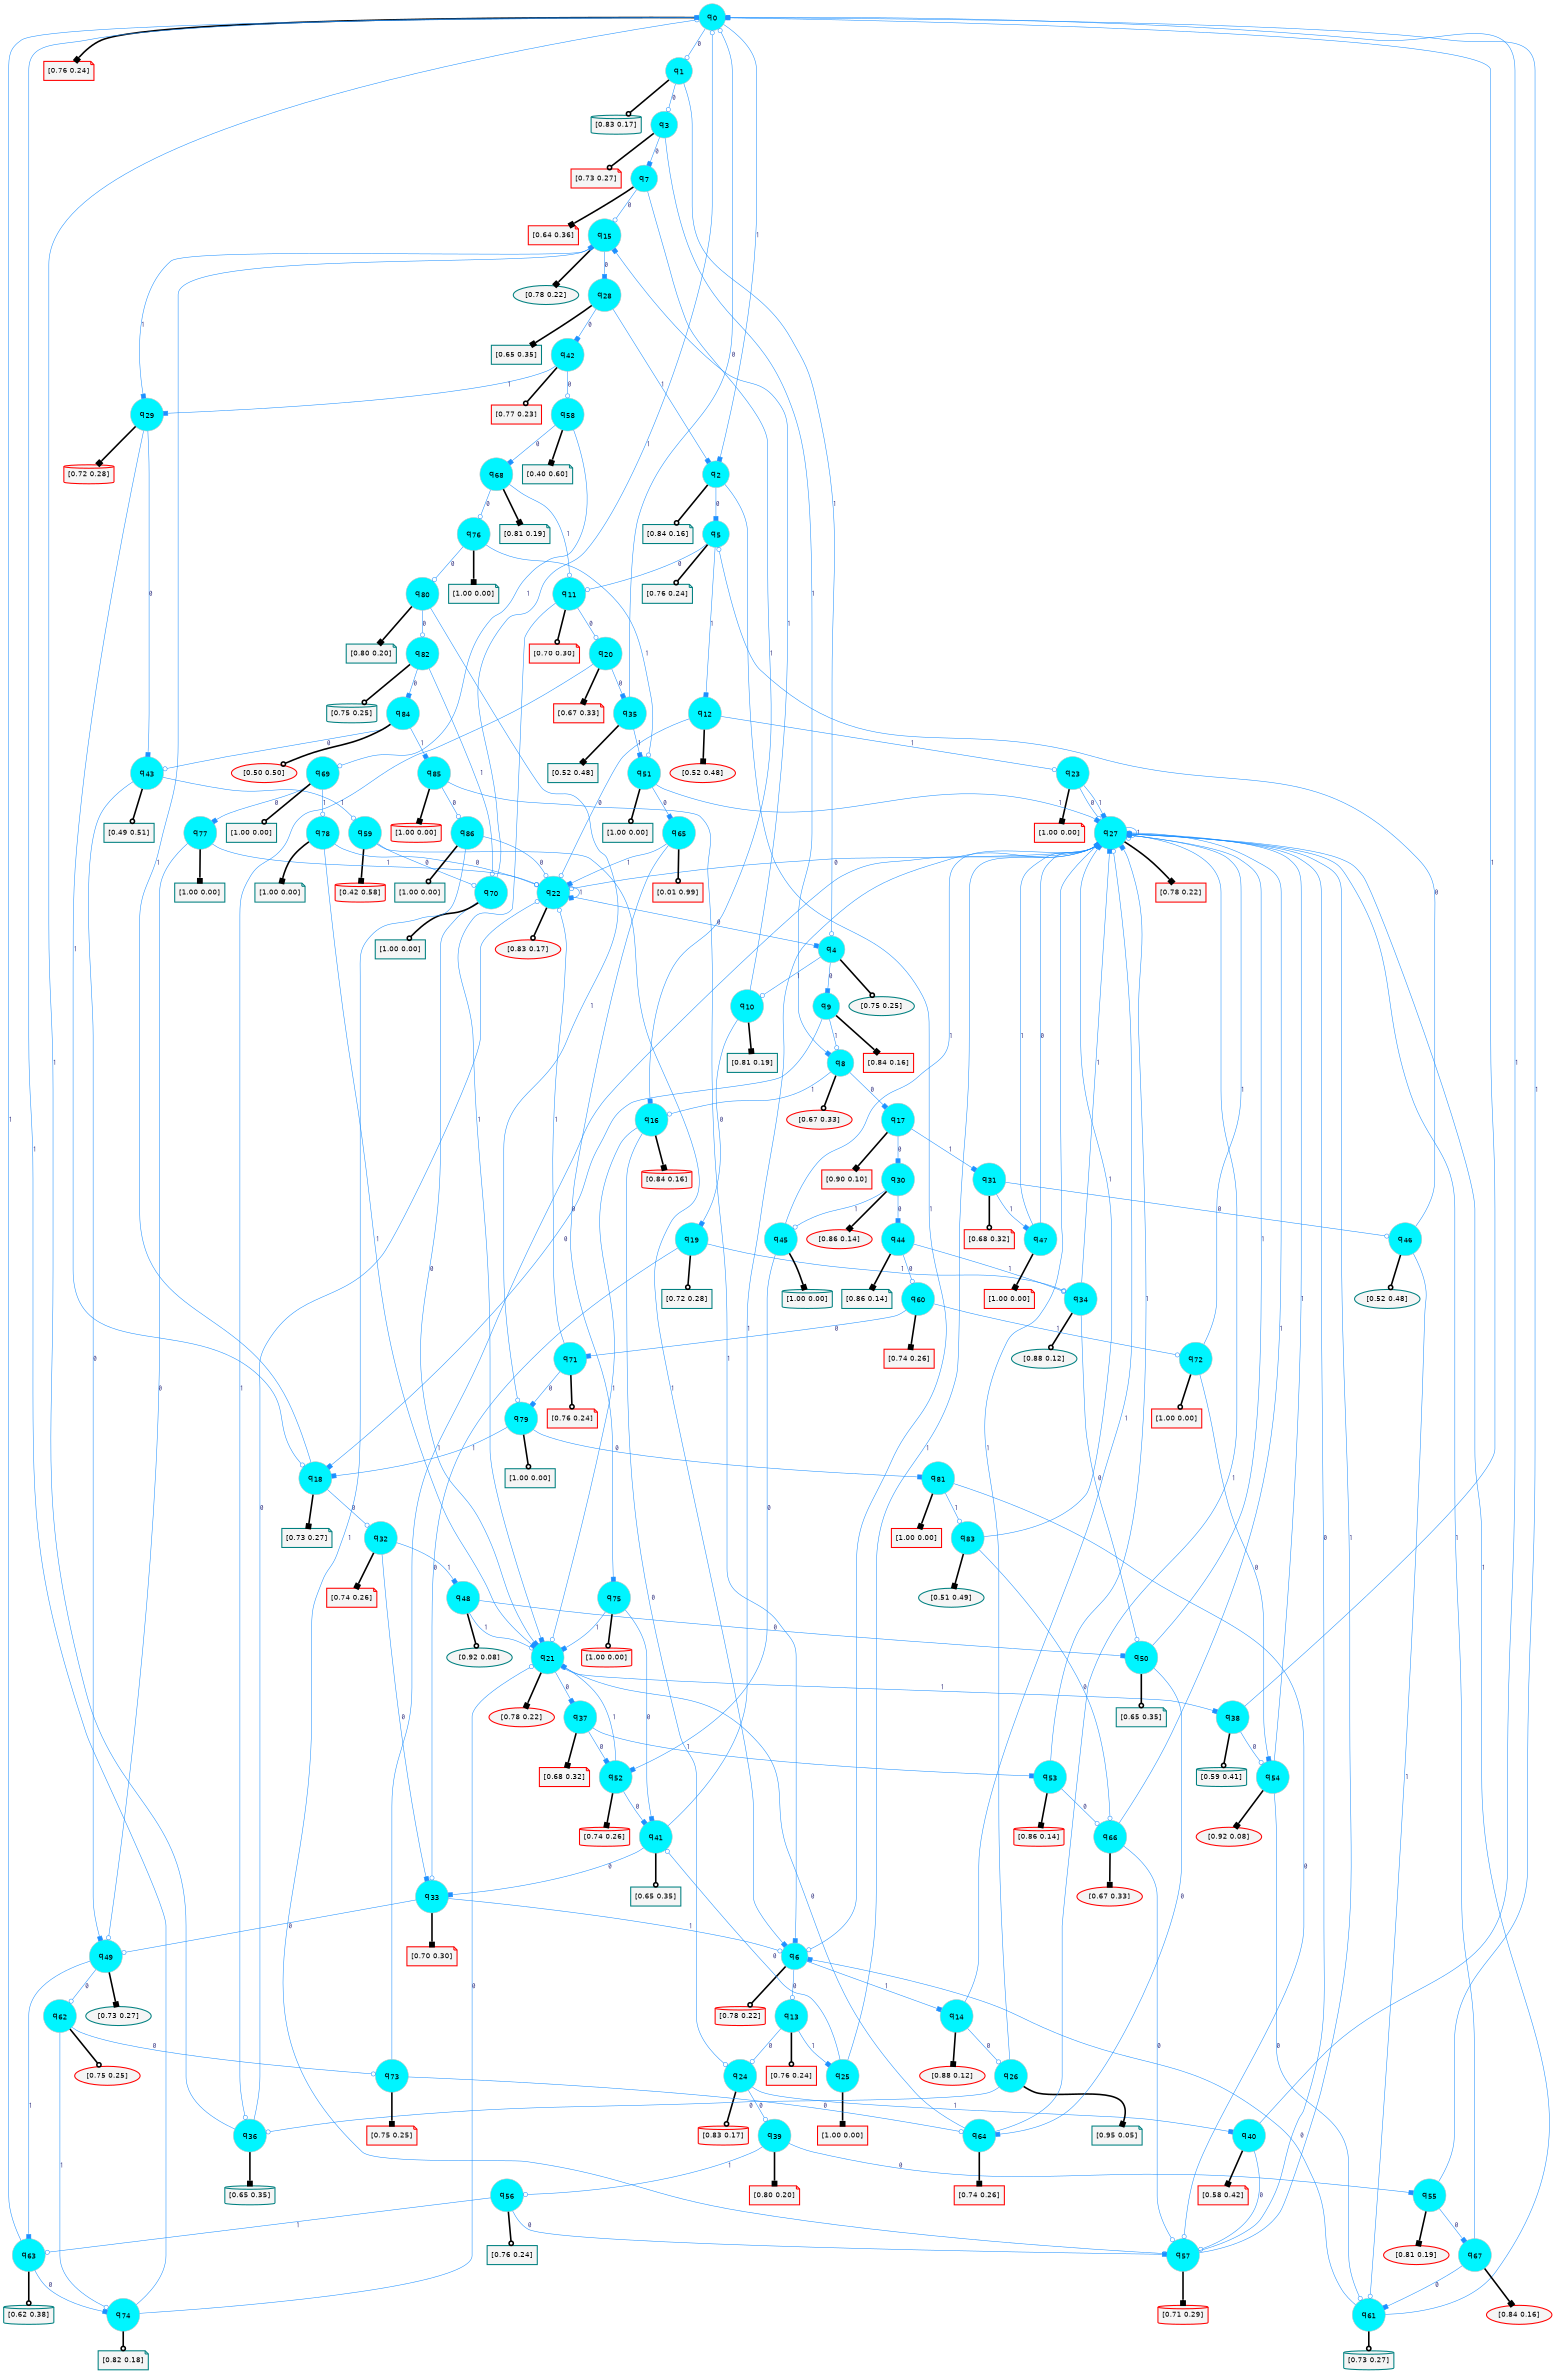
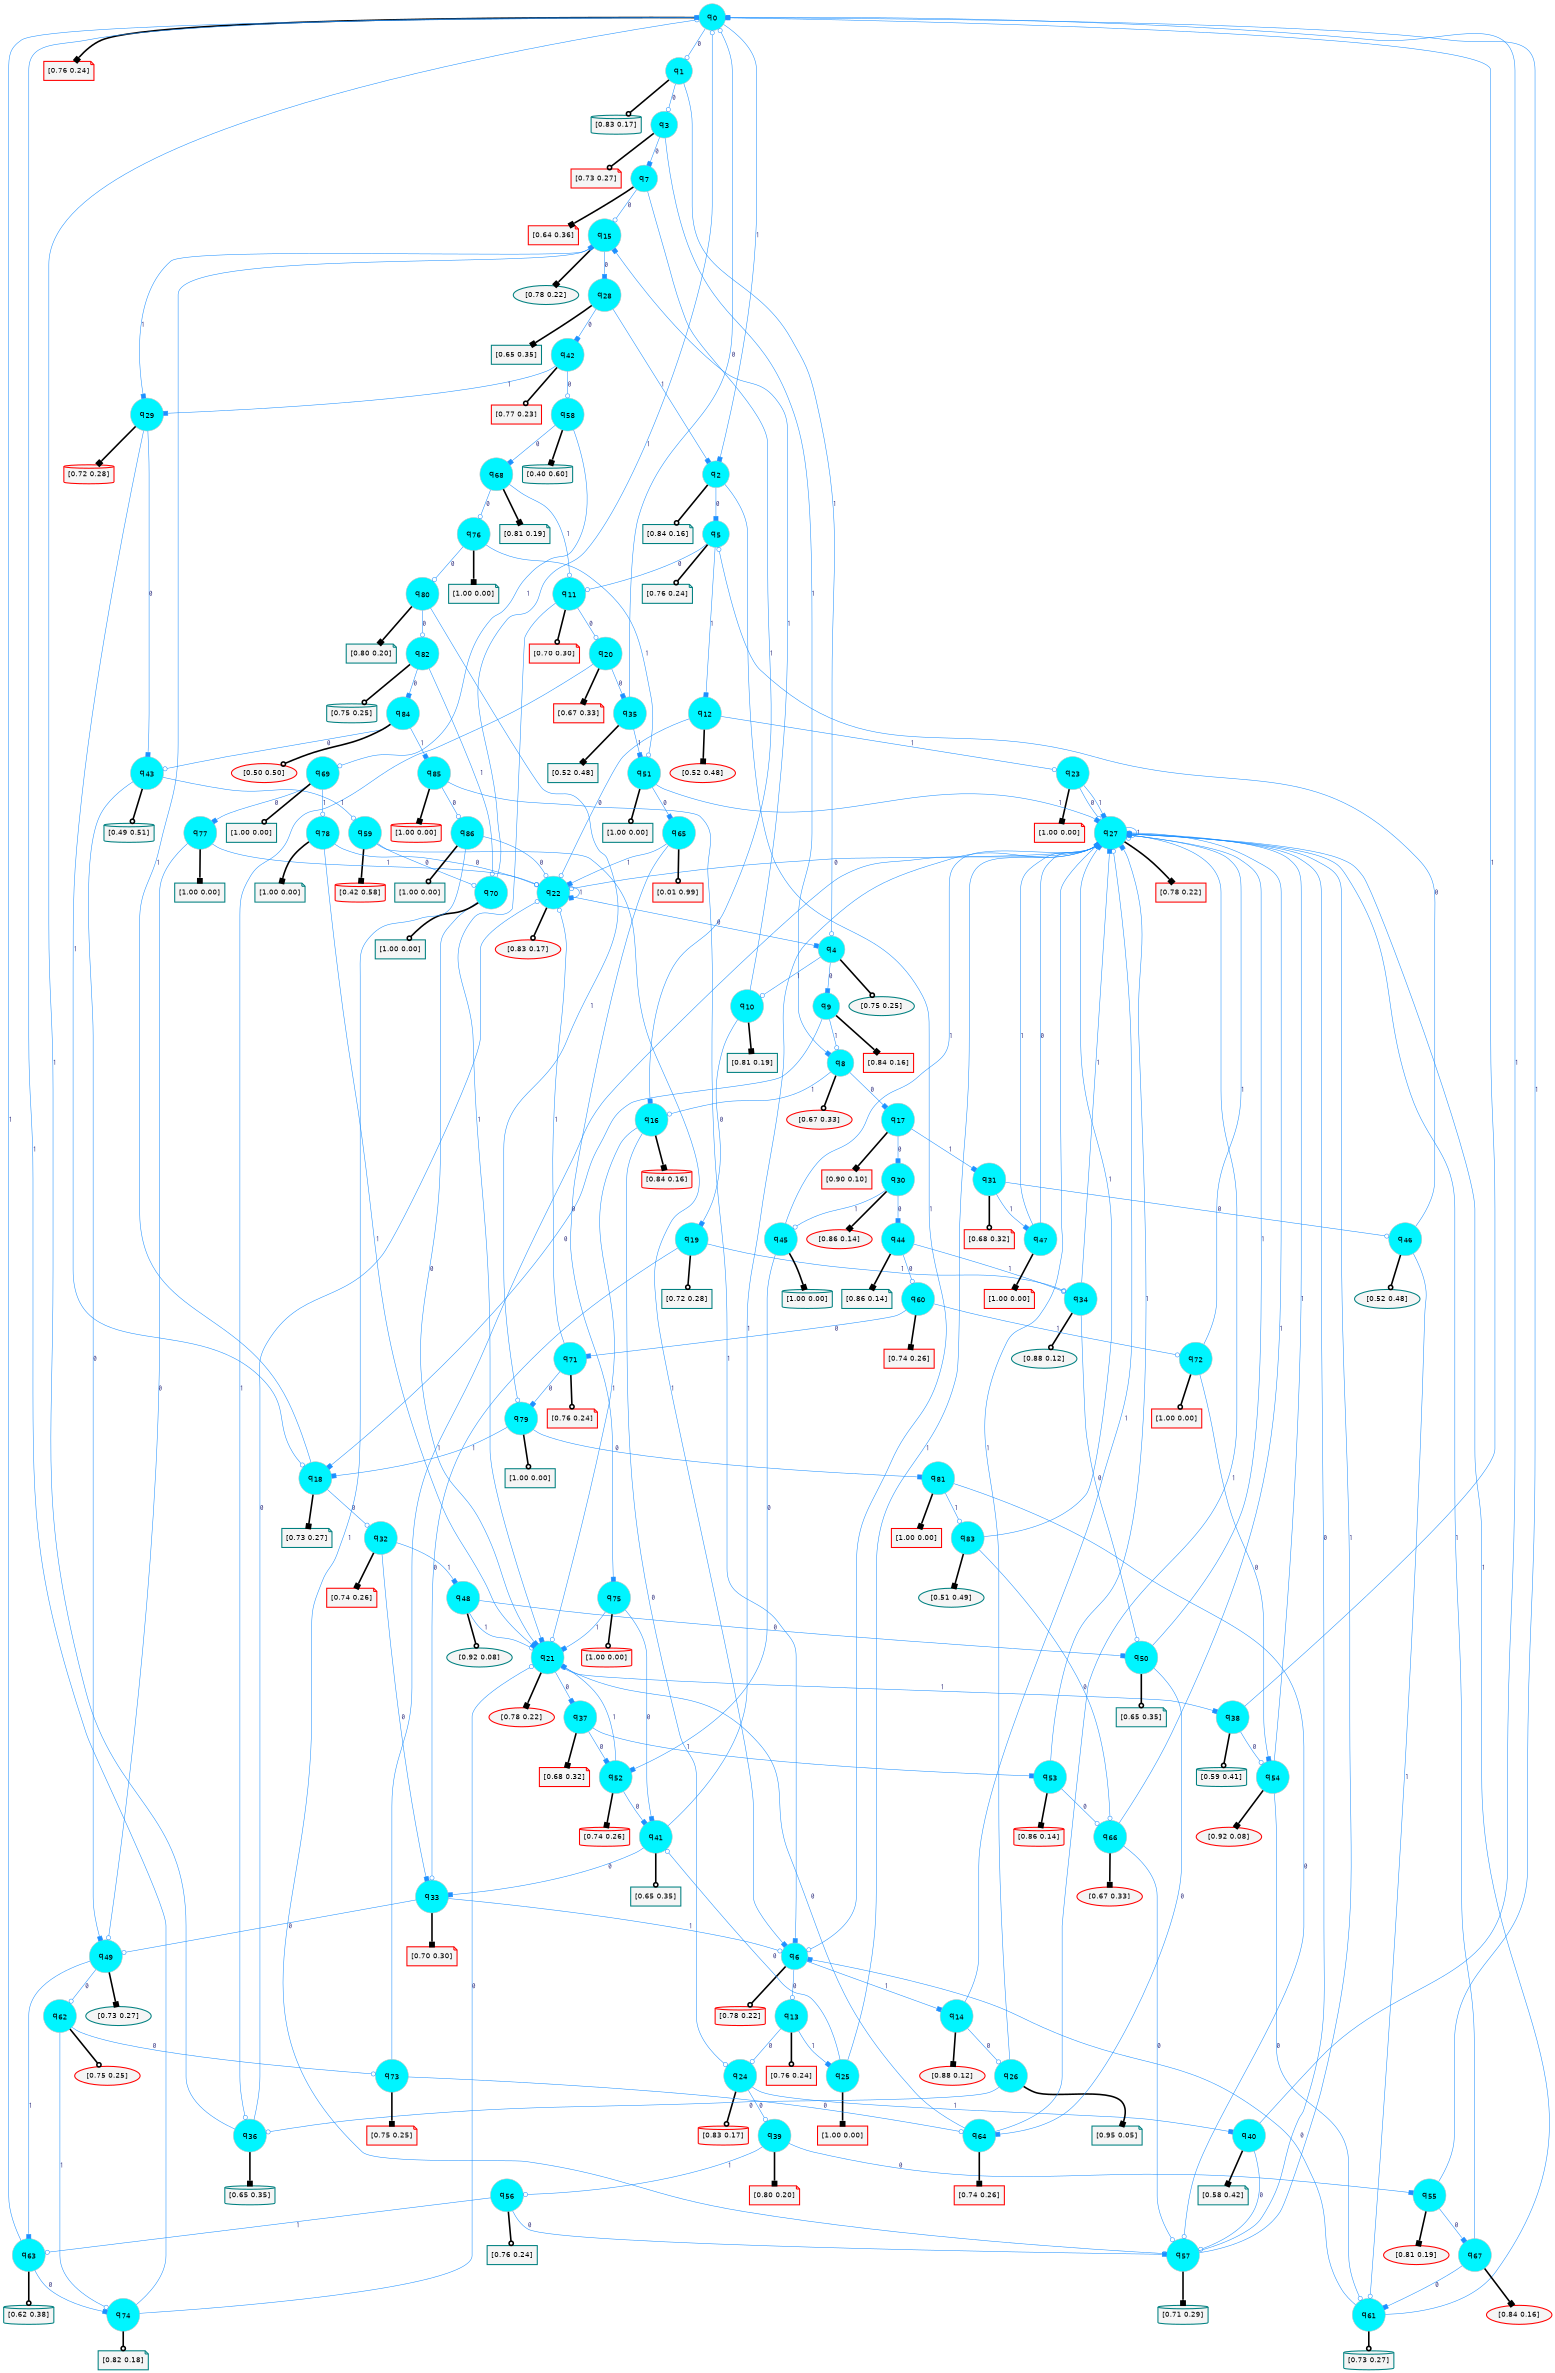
node "[0.40 0.60]": shape note -> cylinder
node "[0.49 0.51]": shape box -> cylinder
node "[0.58 0.42]": color red -> teal
node "[0.71 0.29]": color red -> teal
